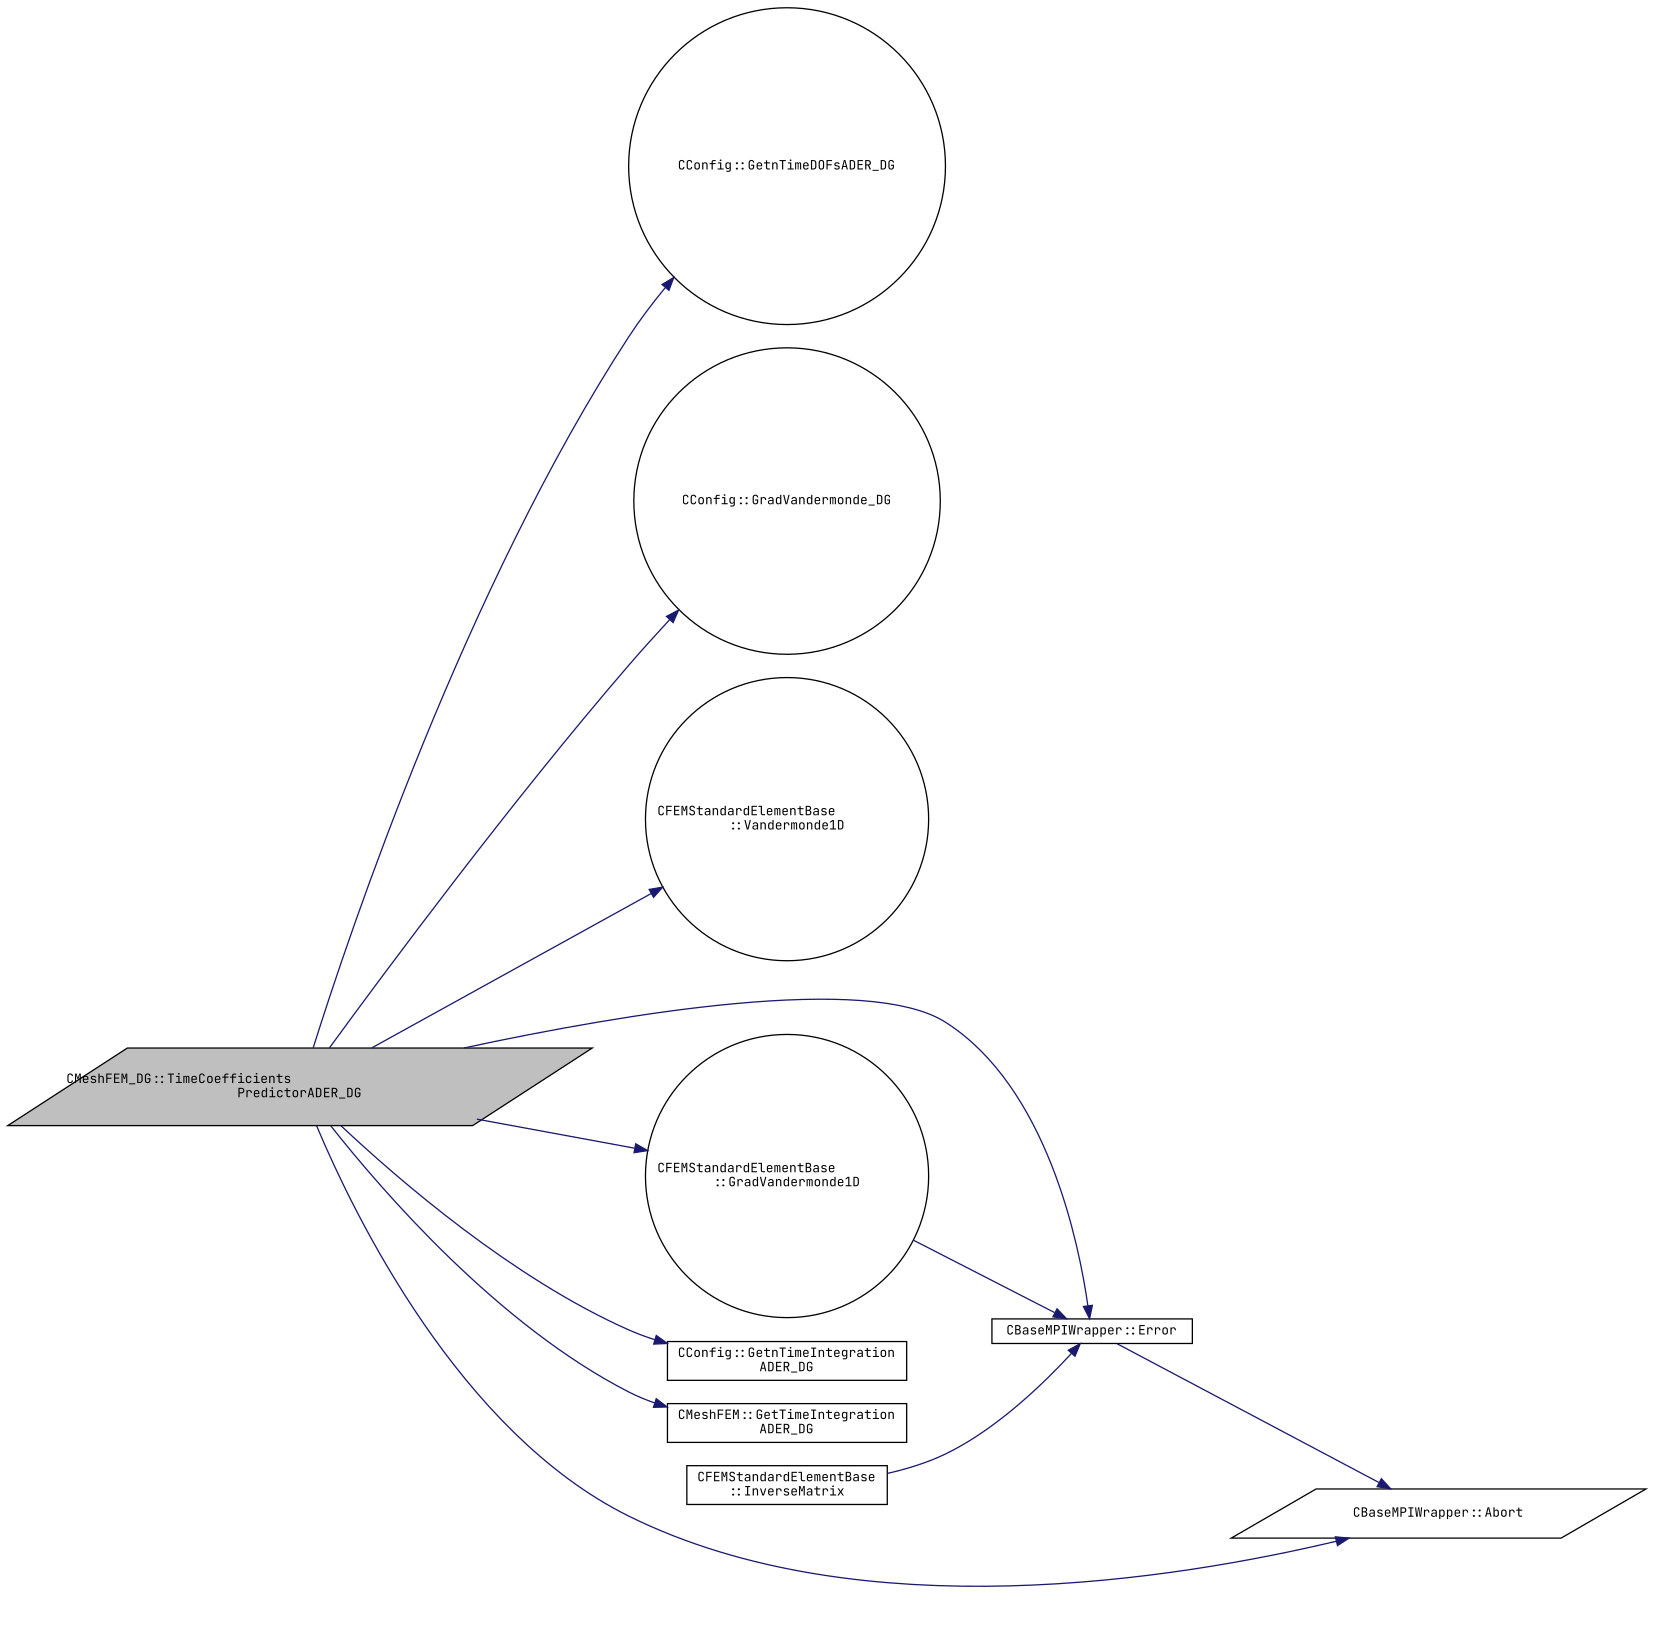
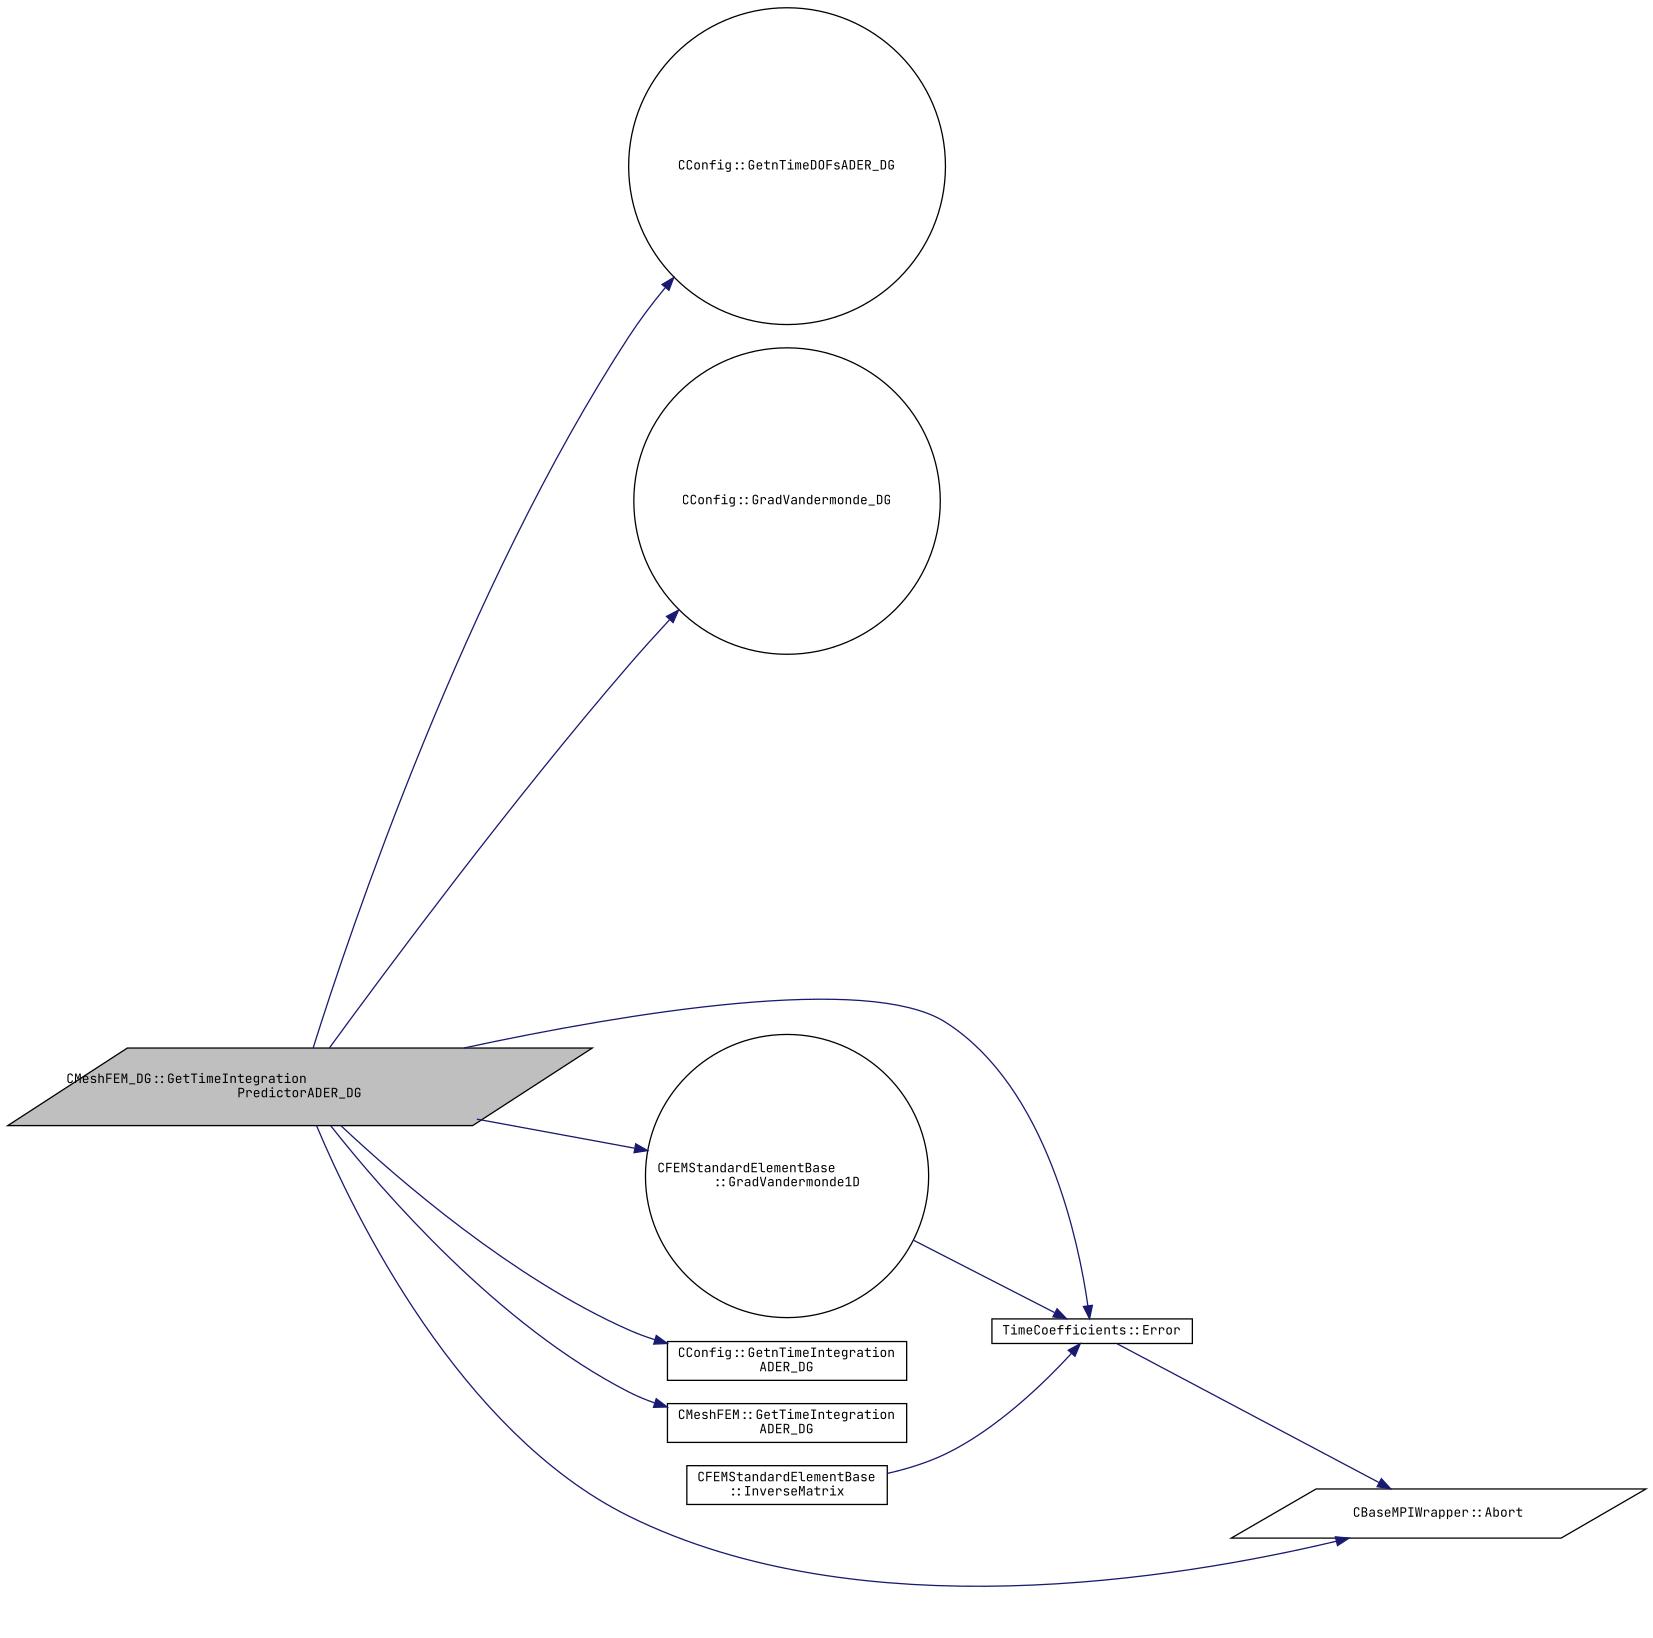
node "CFEMStandardElementBase ::Vandermonde1D": removed
node "CMeshFEM_DG::TimeCoefficients PredictorADER_DG": label "CMeshFEM_DG::TimeCoefficients PredictorADER_DG" -> "CMeshFEM_DG::GetTimeIntegration PredictorADER_DG"
node "CBaseMPIWrapper::Error": label "CBaseMPIWrapper::Error" -> "TimeCoefficients::Error"
